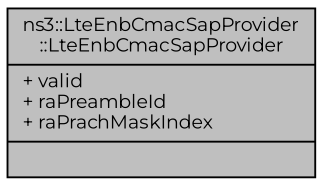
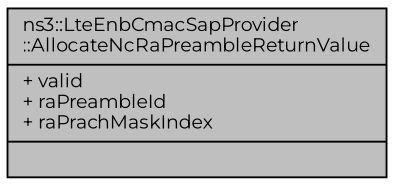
node "ns3::LteEnbCmacSapProvider": text "::LteEnbCmacSapProvider" -> "::AllocateNcRaPreambleReturnValue"
